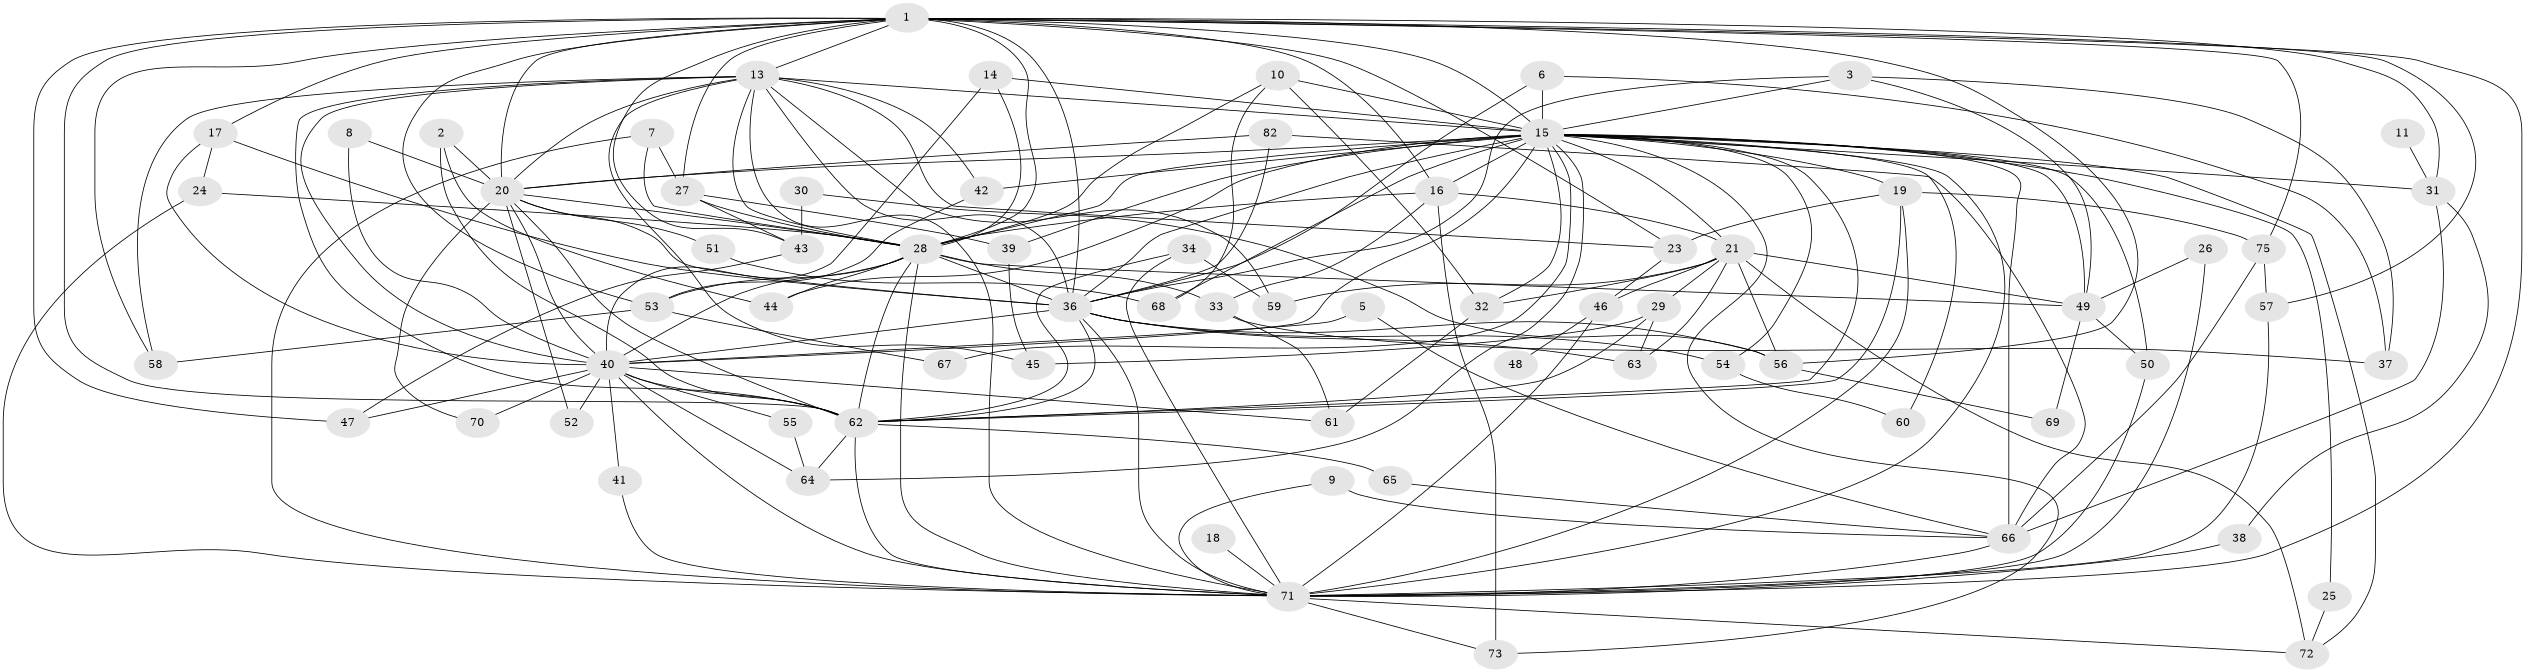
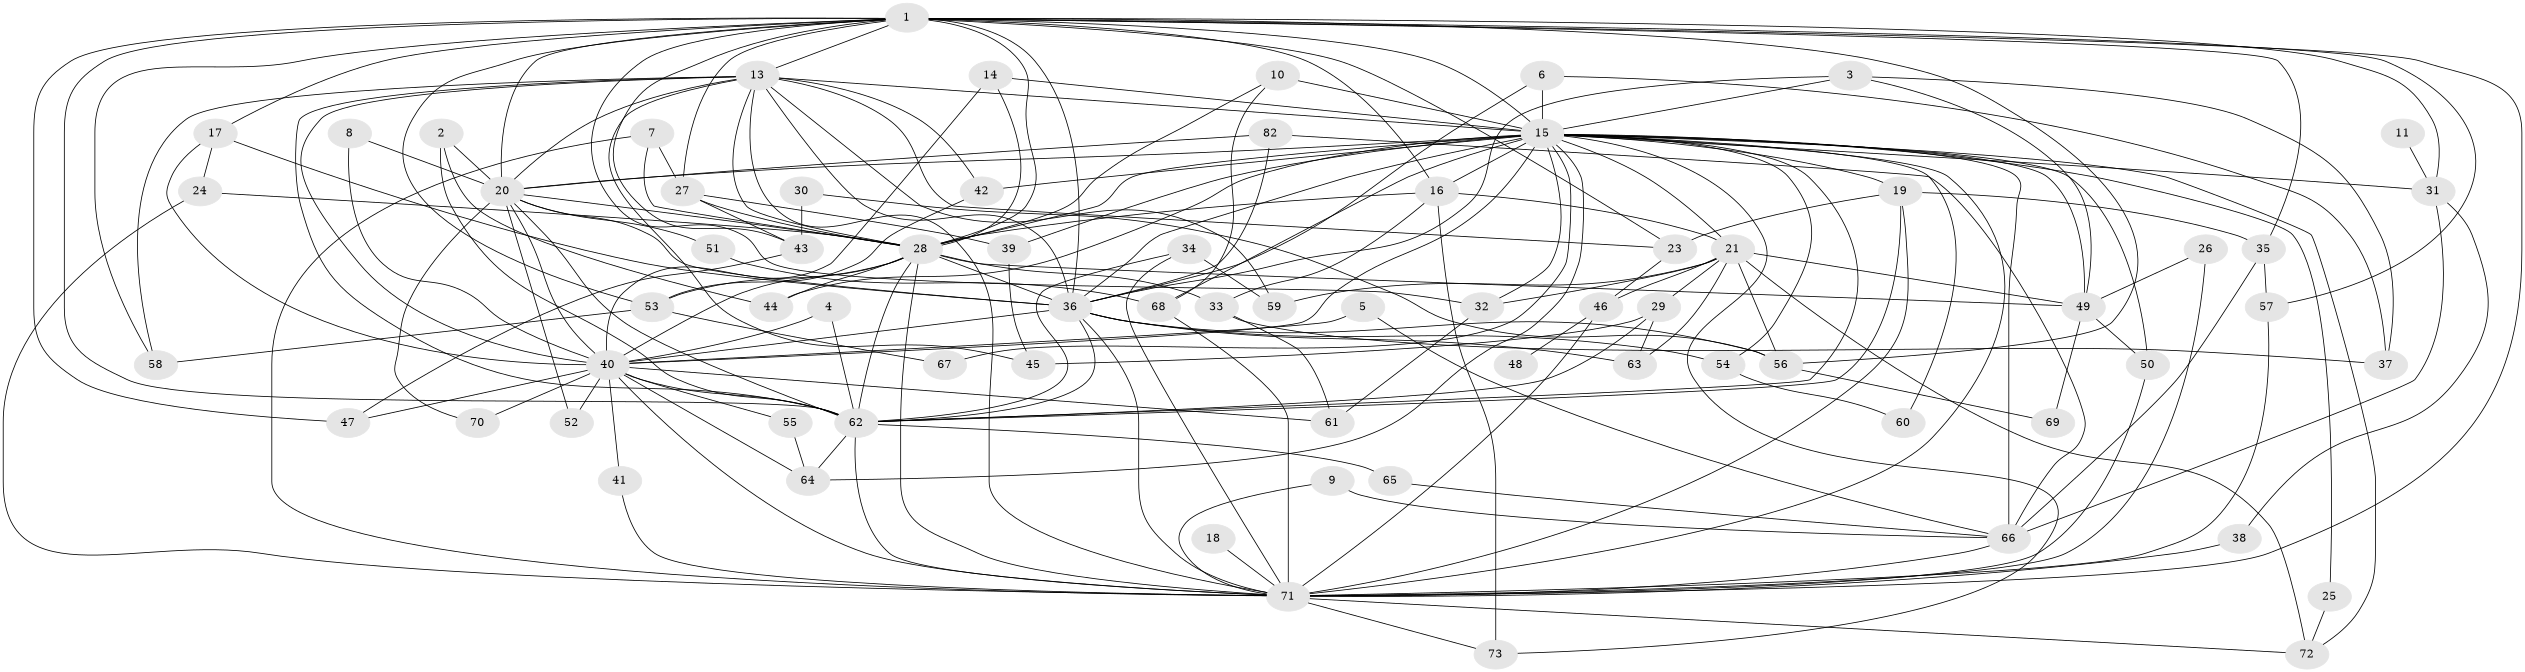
edge "10" -- "32": now "1" -- "32"
node "75": label "75" -> "35"
node "4": added
edge "68" -- "71": added
